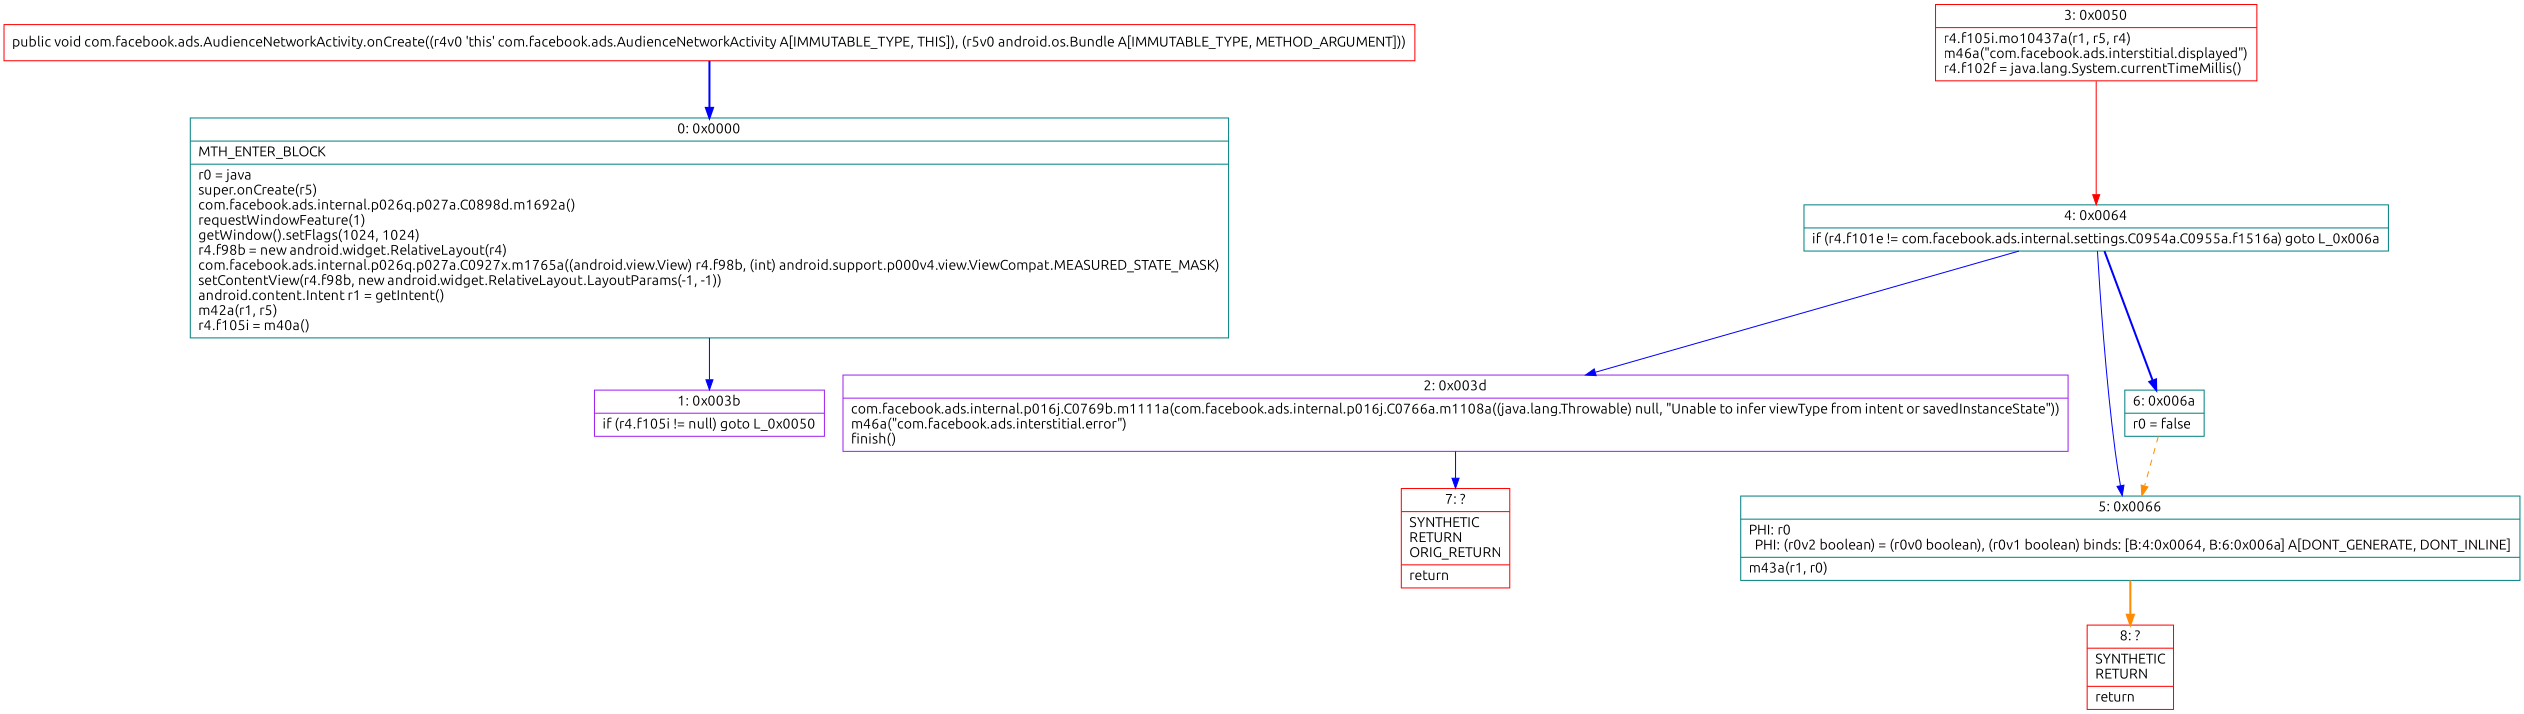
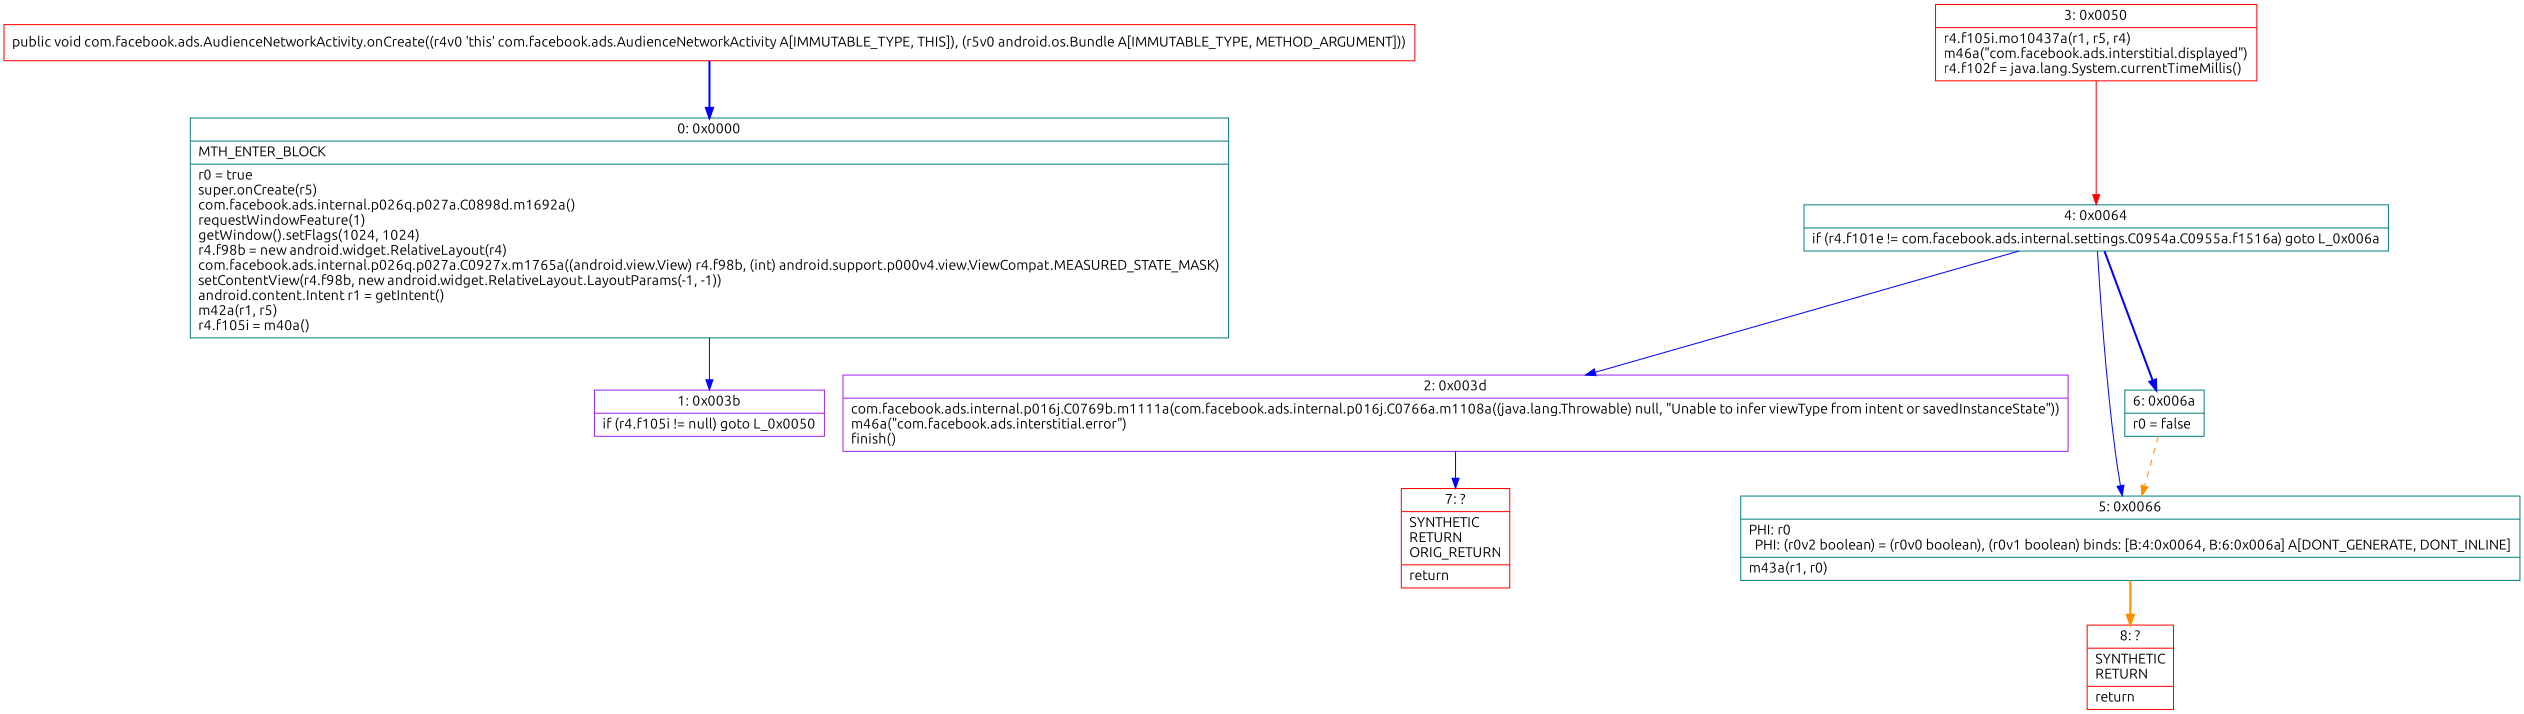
node "0: 0x0000": text "r0 = java" -> "r0 = true"
